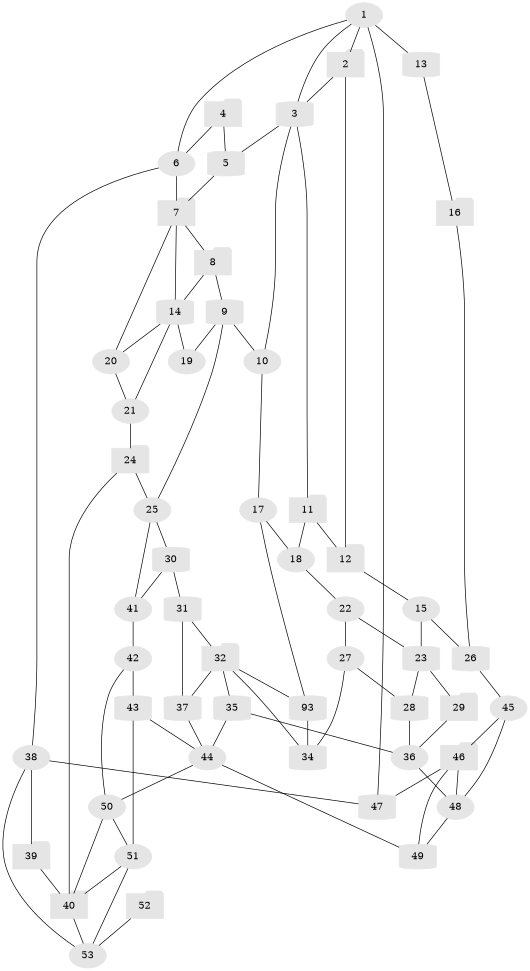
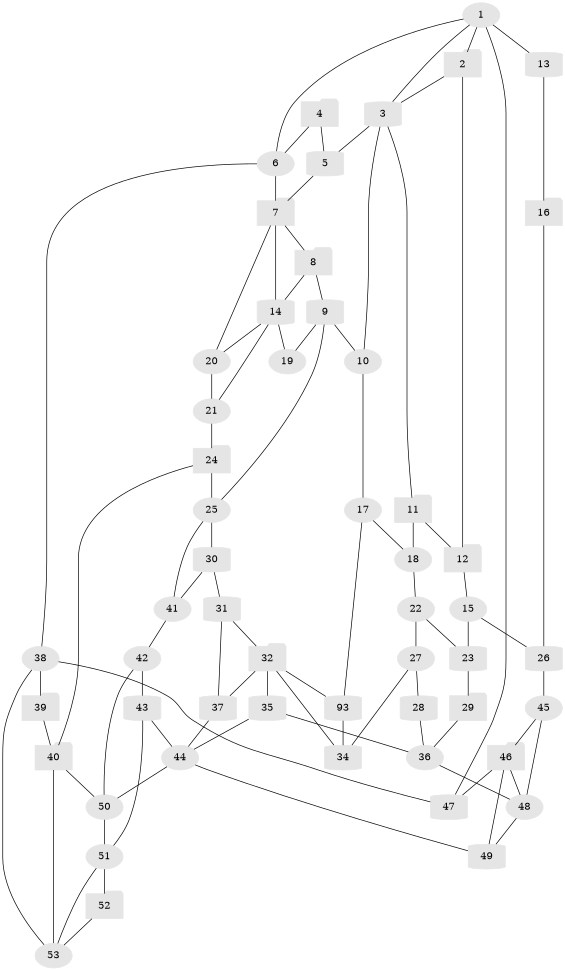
edge "23" -- "28": removed
edge "51" -- "40": now "51" -- "52"
